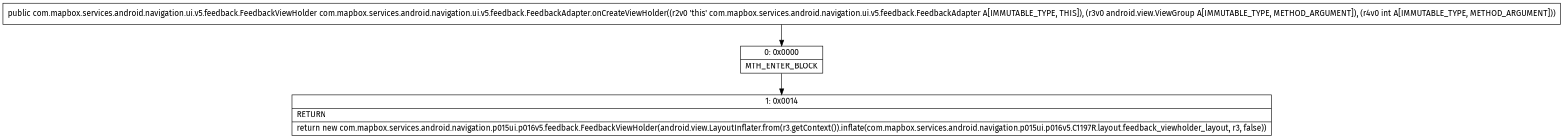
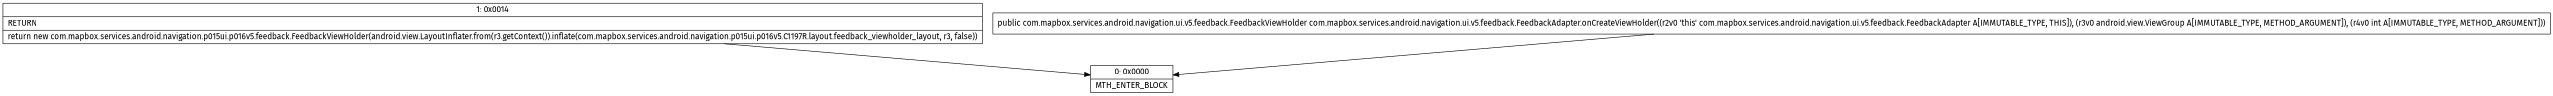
edge "0: 0x0000" -> "1: 0x0014": reversed
